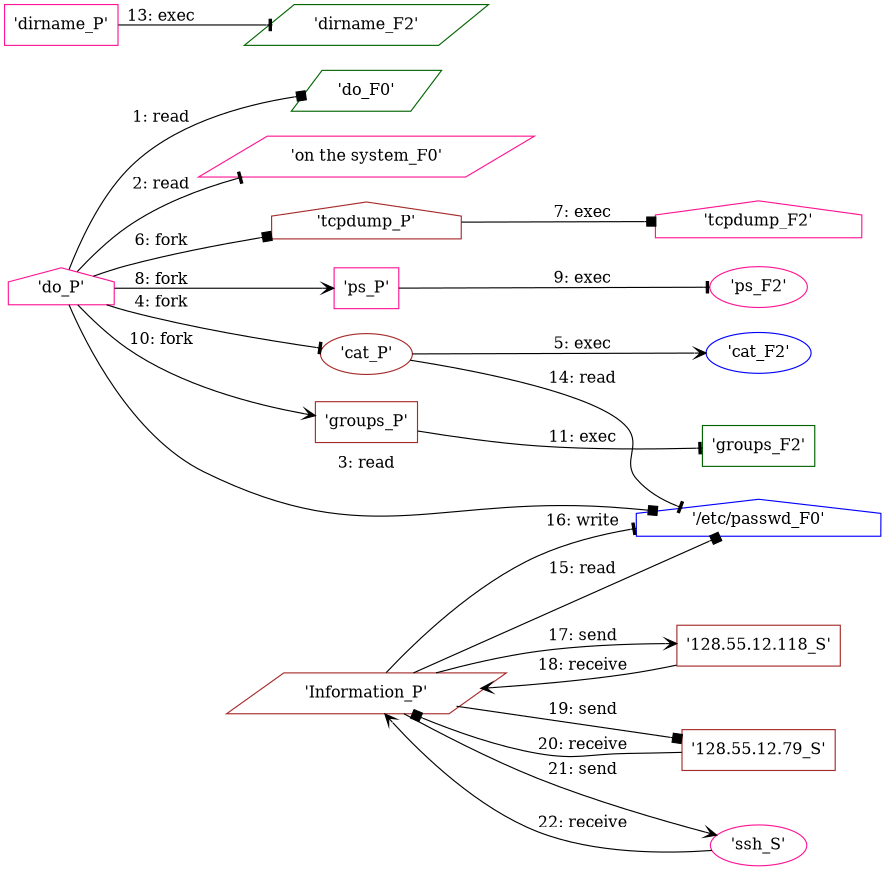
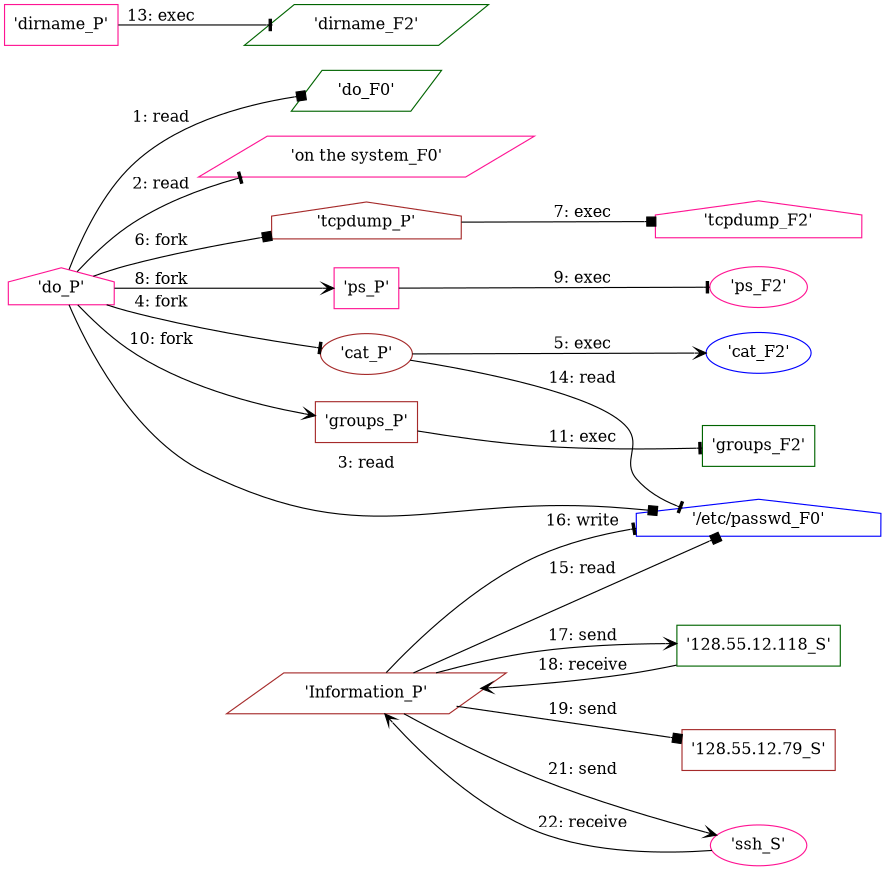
node "'128.55.12.118_S'": color brown -> darkgreen
edge "'128.55.12.79_S'" -> "'Information_P'": removed, label "20: receive"
